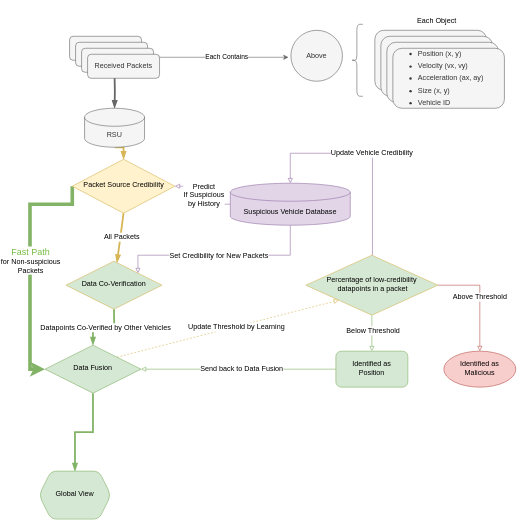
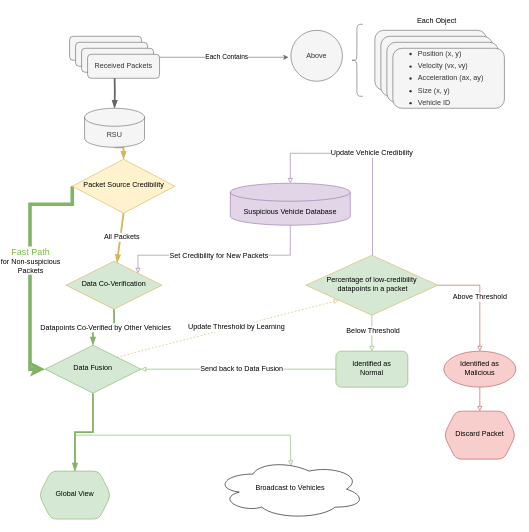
edge "Suspicious Vehicle Database" -> "Packet Source Credibility": removed, label "Predict If Suspicious by History"
node "Identified as Position": label "Identified as Position" -> "Identified as Normal"
edge "Identified as Malicious" -> "Discard Packet": added
edge "Global View" -> "Broadcast to Vehicles": added
node "Discard Packet": added
node "Broadcast to Vehicles": added
